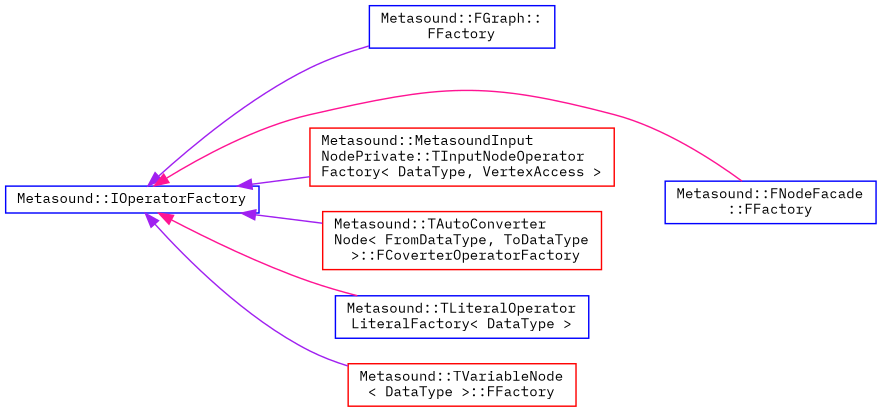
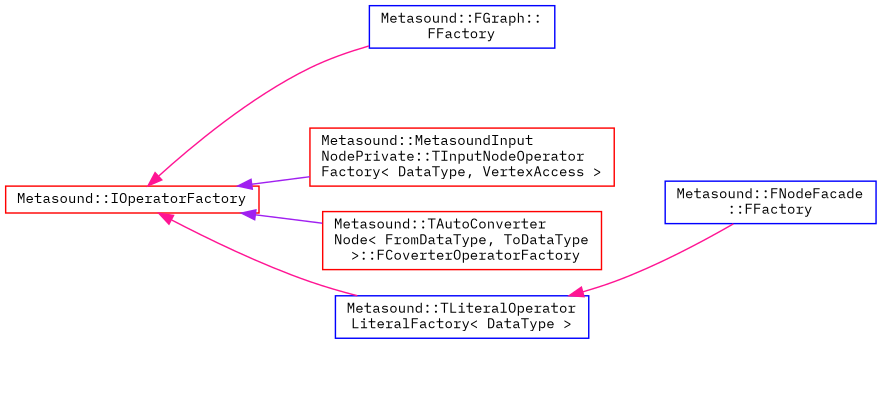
edge "Metasound::FNodeFacade ::FFactory" -> "Metasound::IOperatorFactory": now "Metasound::FNodeFacade ::FFactory" -> "Metasound::TLiteralOperator LiteralFactory< DataType >"
edge "Metasound::FGraph:: FFactory" -> "Metasound::IOperatorFactory": color purple -> deeppink
node "Metasound::IOperatorFactory": color blue -> red
node "Metasound::TVariableNode < DataType >::FFactory": removed
